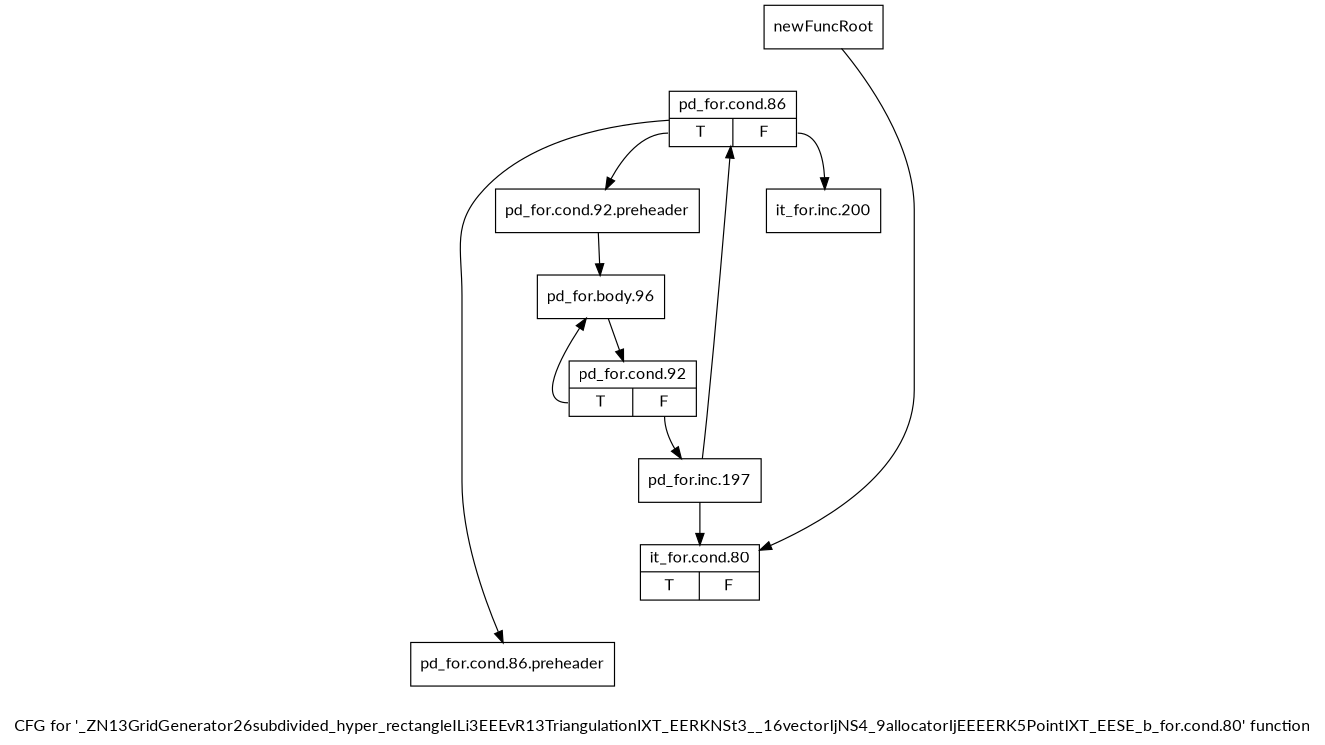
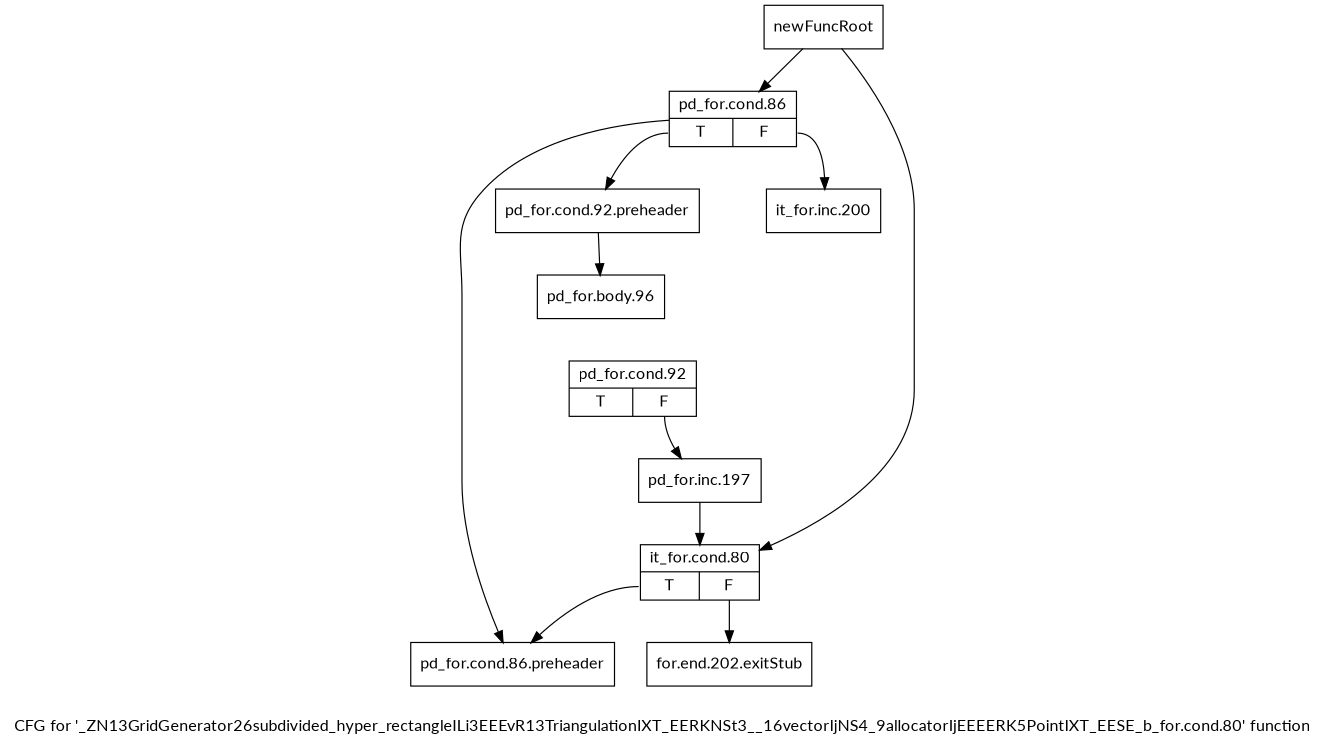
edge "pd_for.inc.197" -> "pd_for.cond.86": now "newFuncRoot" -> "pd_for.cond.86"
edge "pd_for.body.96" -> "pd_for.cond.92": removed
edge "pd_for.cond.92" -> "pd_for.body.96": removed
edge "it_for.cond.80" -> "pd_for.cond.86.preheader": added
node "for.end.202.exitStub": added
